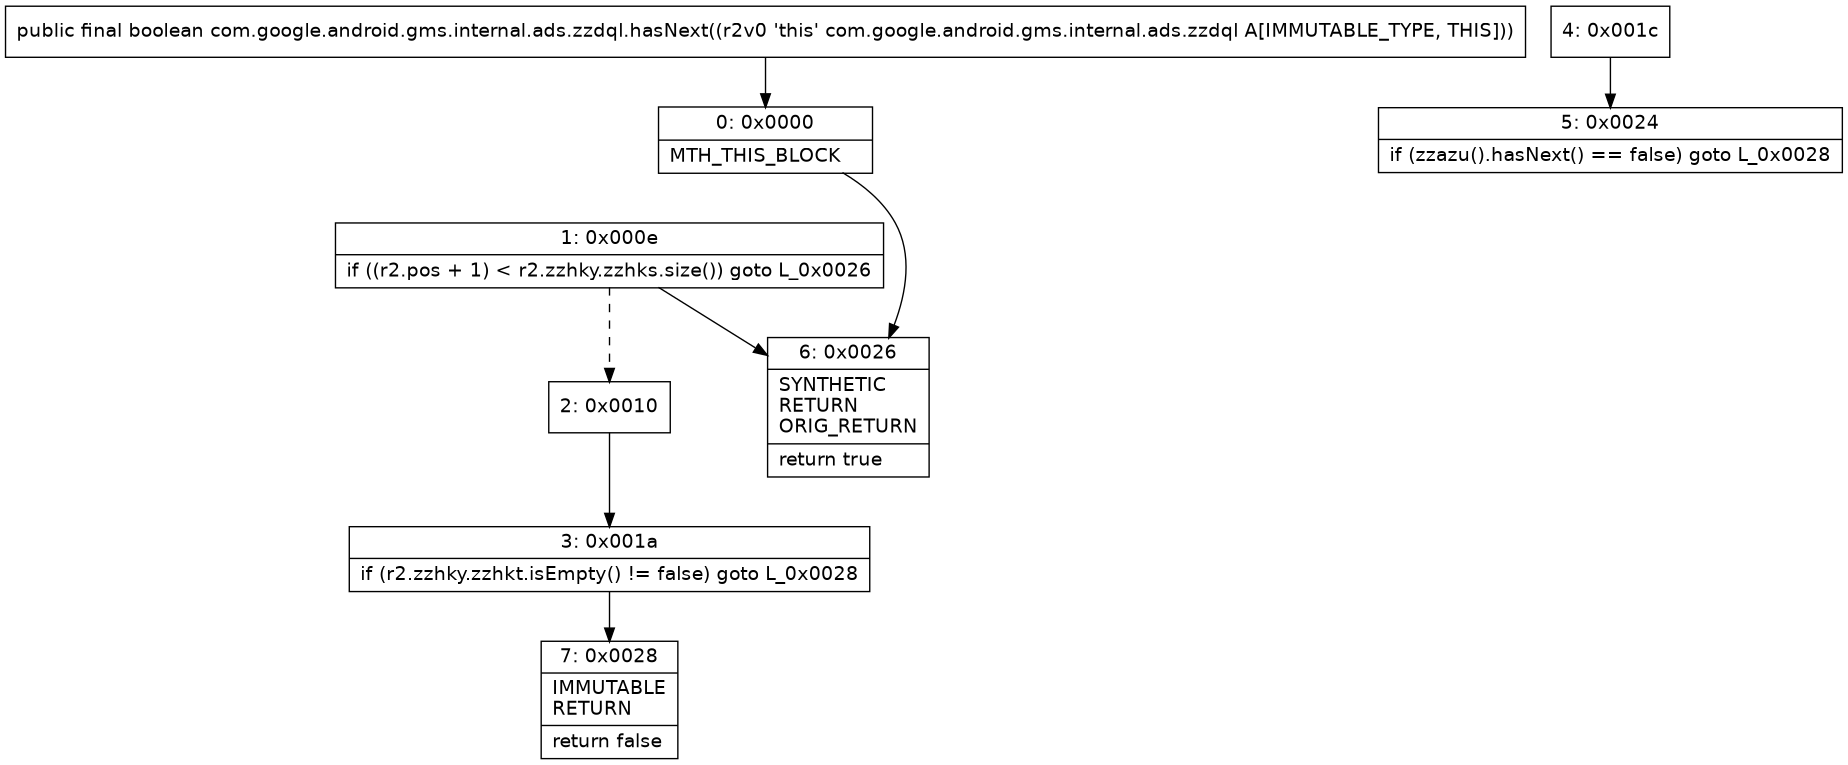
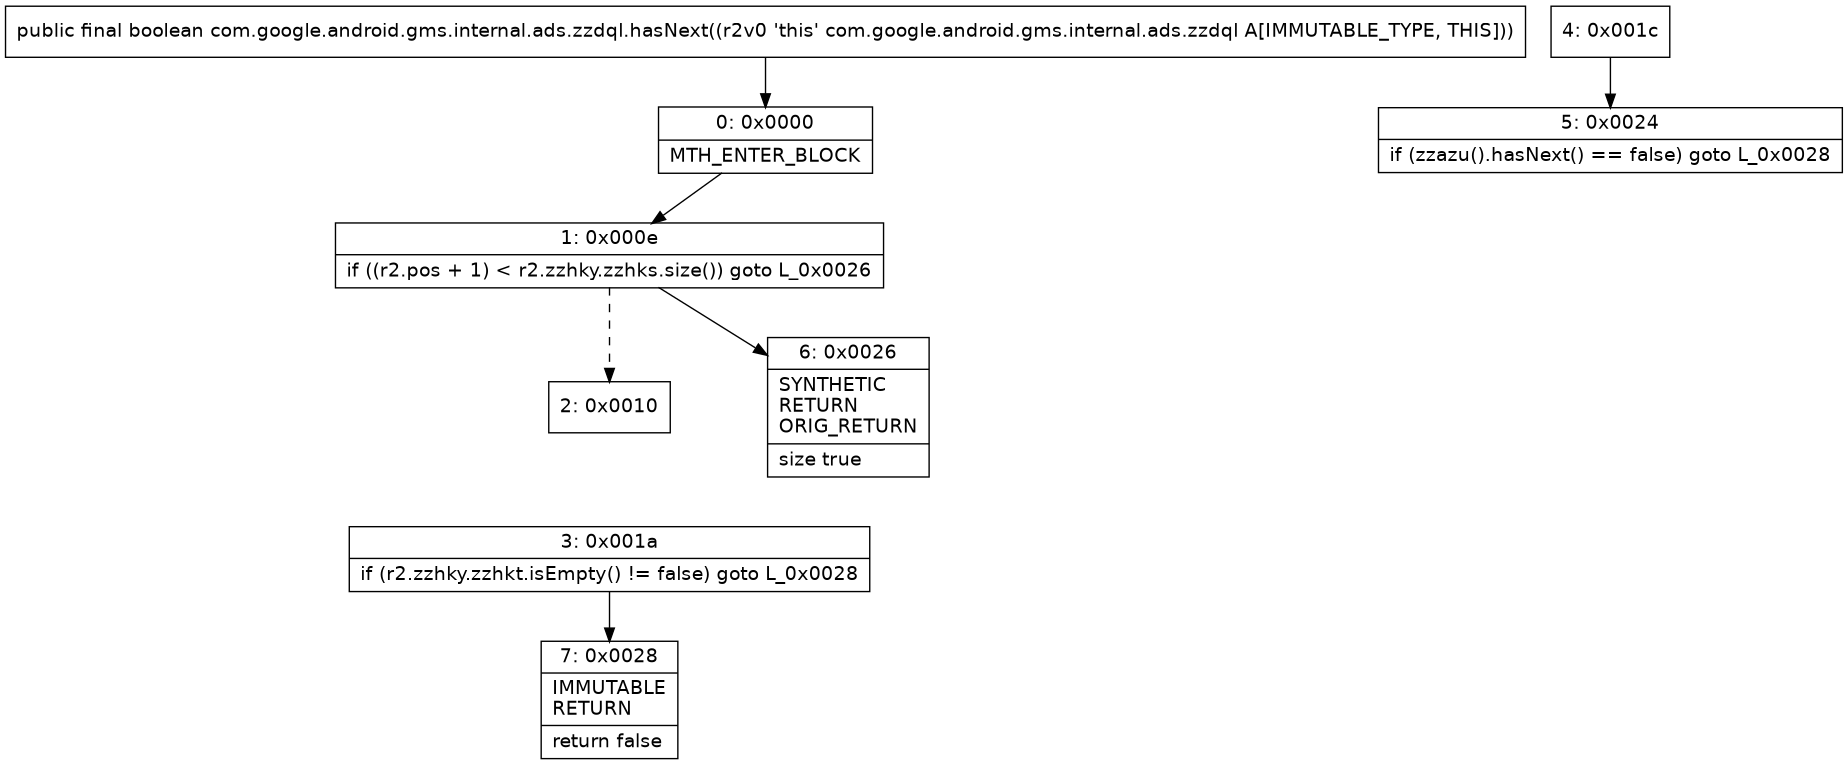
node "0: 0x0000": text "MTH_THIS_BLOCK" -> "MTH_ENTER_BLOCK"
edge "0: 0x0000" -> "6: 0x0026": now "0: 0x0000" -> "1: 0x000e"
node "6: 0x0026": text "return true" -> "size true"
edge "2: 0x0010" -> "3: 0x001a": removed
